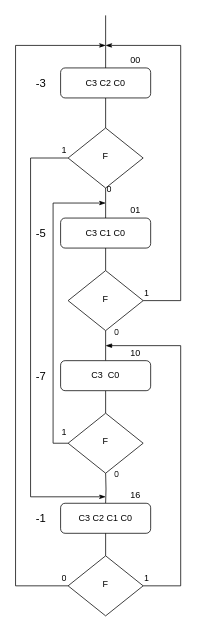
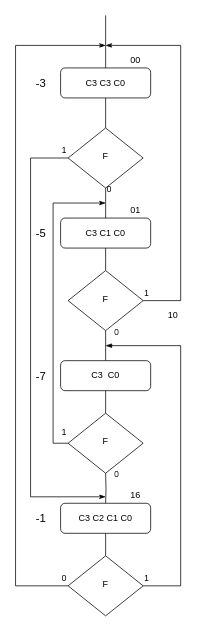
node "C3 C2 C0": label "C3 C2 C0" -> "C3 C3 C0"
node "10": moved (135, 353) -> (173, 315)
